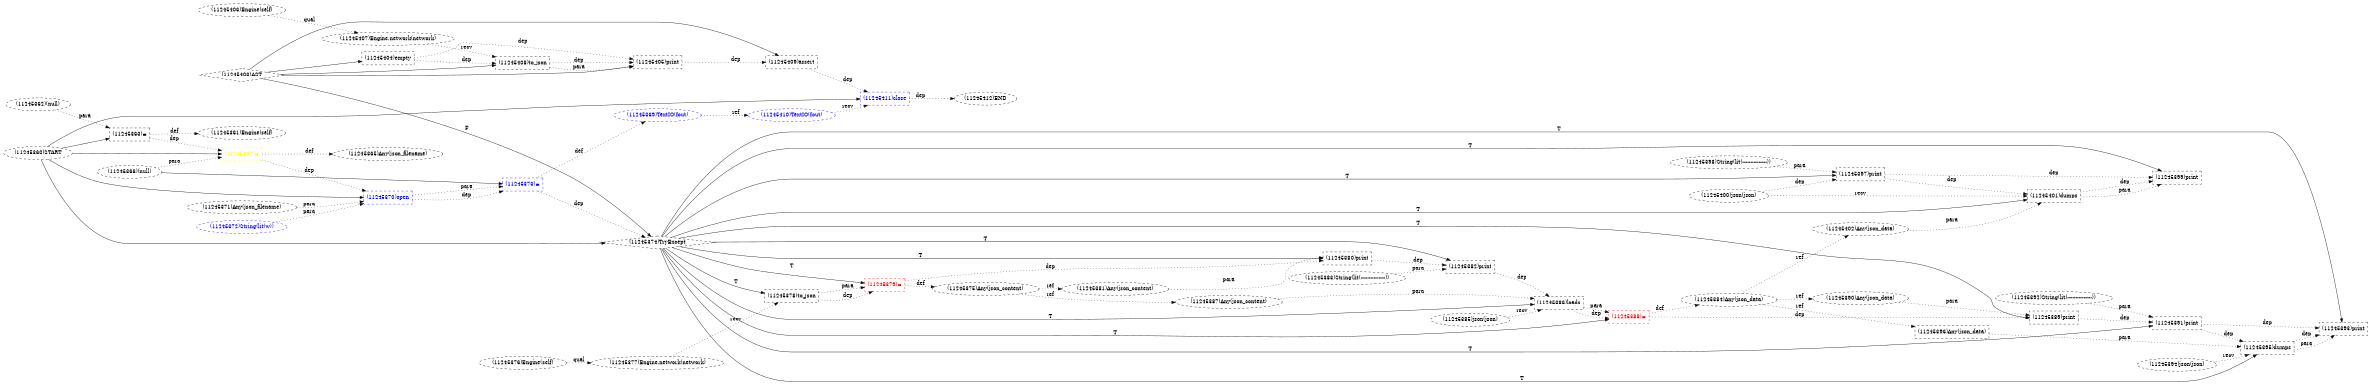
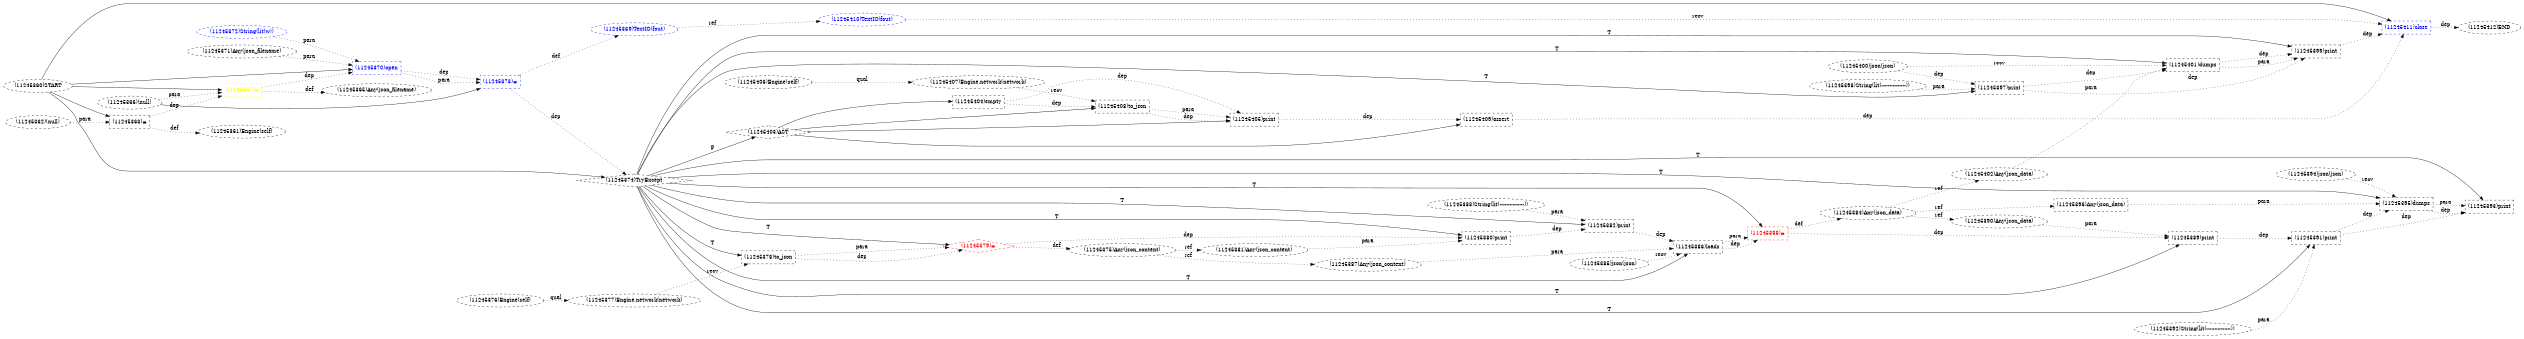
edge "(11245399)print" -> "(11245411)close": added, label "dep"
edge "(11245403)AST" -> "(11245374)TryExcept": reversed
node "(11245379)=": shape box -> diamond
